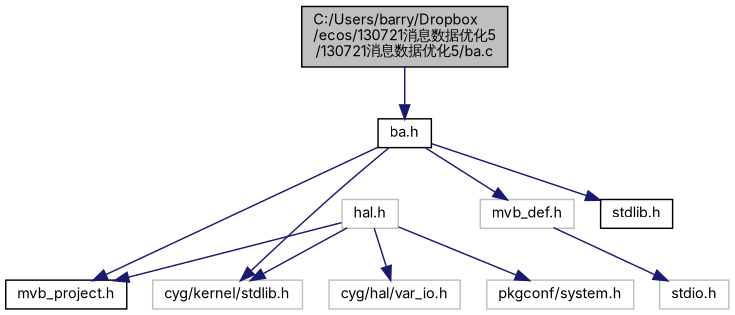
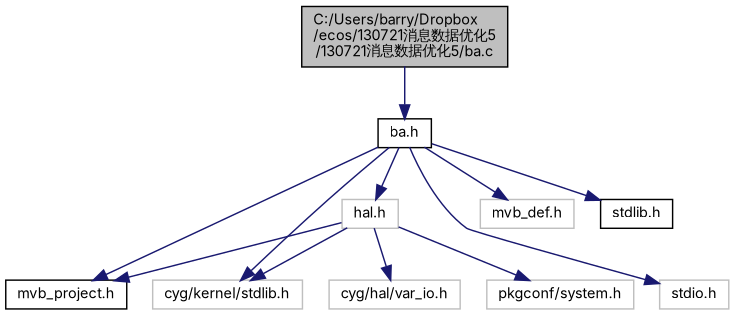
edge "ba.h" -> "hal.h": added
edge "mvb_def.h" -> "stdio.h": now "ba.h" -> "stdio.h"
